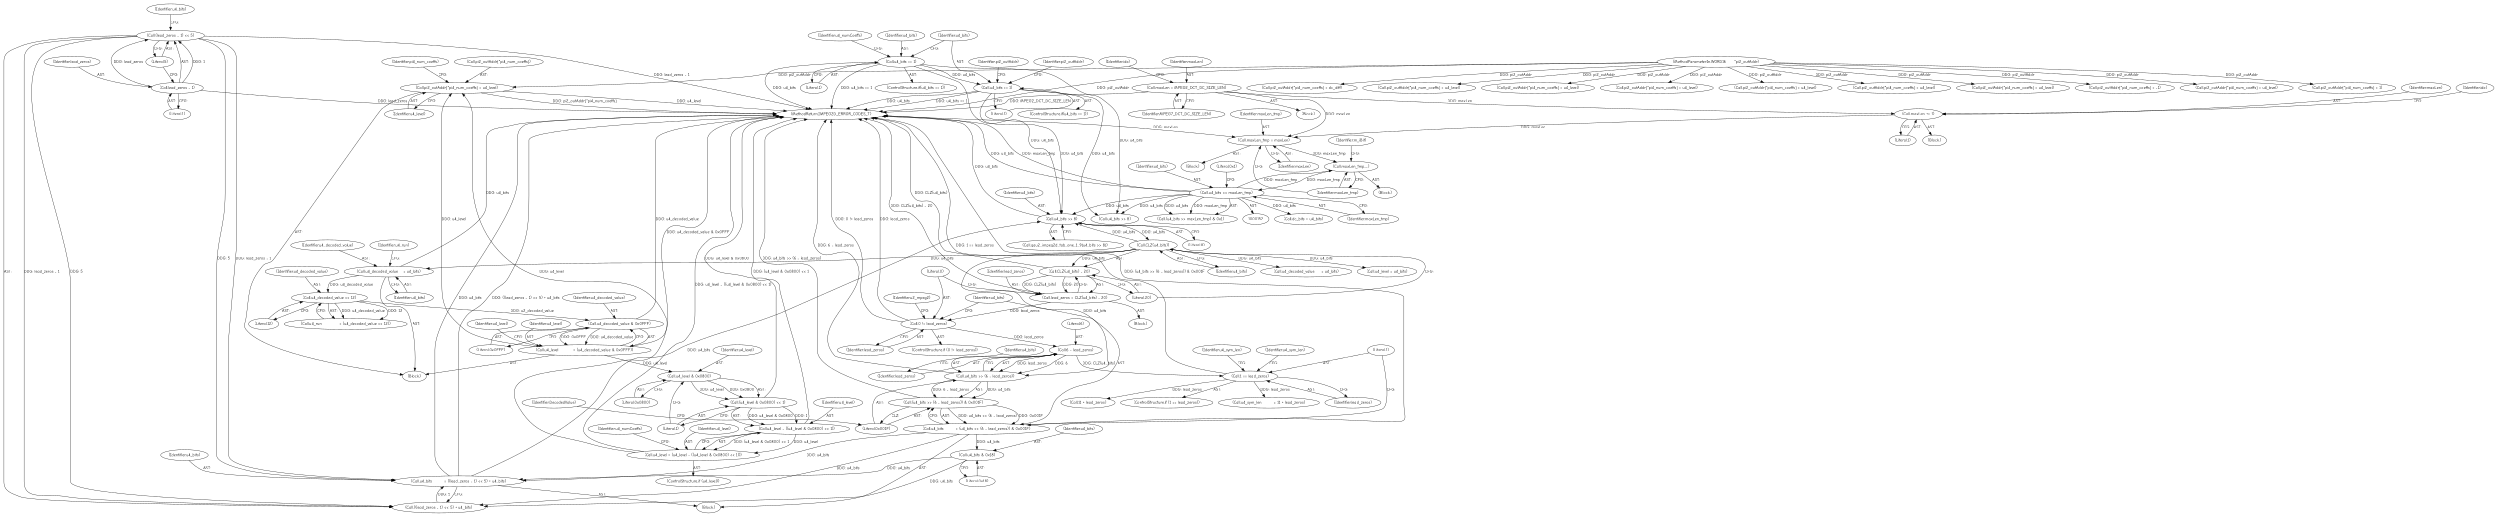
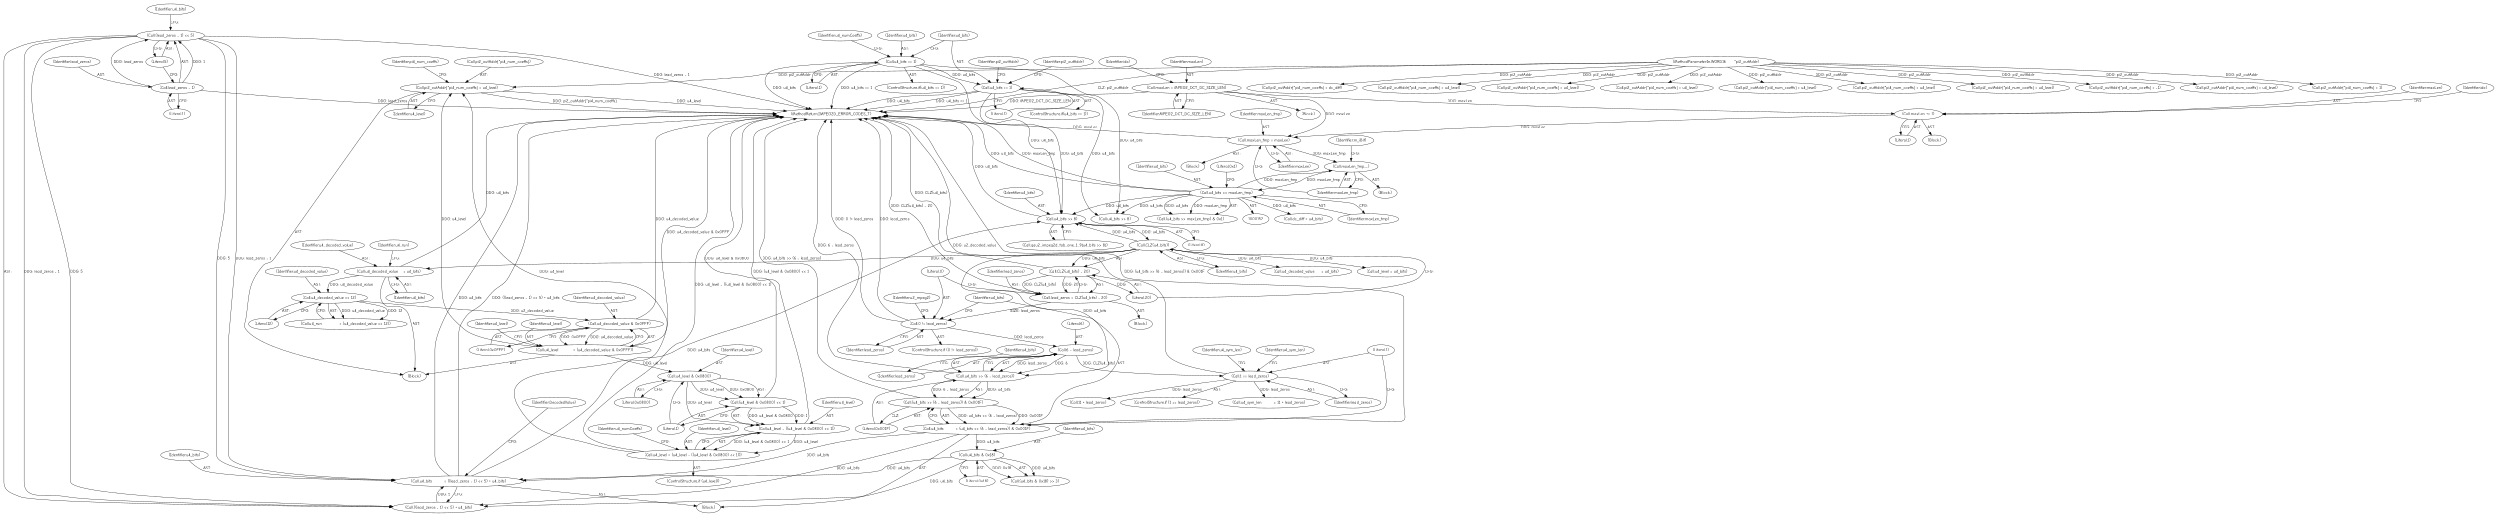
edge "(MethodParameterIn,WORD16      *pi2_outAddr)" -> "(MethodReturn,IMPEG2D_ERROR_CODES_T)": label "DDG: pi2_outAddr" -> "CLZ: pi2_outAddr"
node "(Identifier,MPEG7_DCT_DC_SIZE_LEN)": label "(Identifier,MPEG7_DCT_DC_SIZE_LEN)" -> "(Identifier,MPEG2_DCT_DC_SIZE_LEN)"
edge "(MethodReturn,IMPEG2D_ERROR_CODES_T)" -> "(Call,maxLen_tmp = maxLen)": reversed
node "(Call,dc_bits = u4_bits)": label "(Call,dc_bits = u4_bits)" -> "(Call,dc_diff = u4_bits)"
edge "(Call,1 == lead_zeros)" -> "(MethodReturn,IMPEG2D_ERROR_CODES_T)": label "DDG: 1 == lead_zeros" -> "DDG: u2_decoded_value"
edge "(Call,CLZ(u4_bits) - 20)" -> "(Literal,20)": label "CFG: " -> "DDG: "
edge "(Call,lead_zeros = CLZ(u4_bits) - 20)" -> "(Call,0 != lead_zeros)": label "DDG: lead_zeros" -> "SIZE: lead_zeros"
edge "(Call,u4_level & 0x0800)" -> "(Call,u4_level - ((u4_level & 0x0800) << 1))": added, label "DDG: u4_level"
edge "(Identifier,DecodedValue)" -> "(Literal,0x001F)": now "(Identifier,DecodedValue)" -> "(Call,u4_bits         = ((lead_zeros - 1) << 5) + u4_bits)"
node "(Call,(u4_bits & 0x18) >> 3)": added
